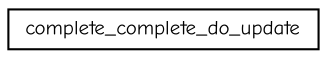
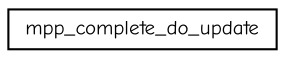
node "complete_complete_do_update": label "complete_complete_do_update" -> "mpp_complete_do_update"
